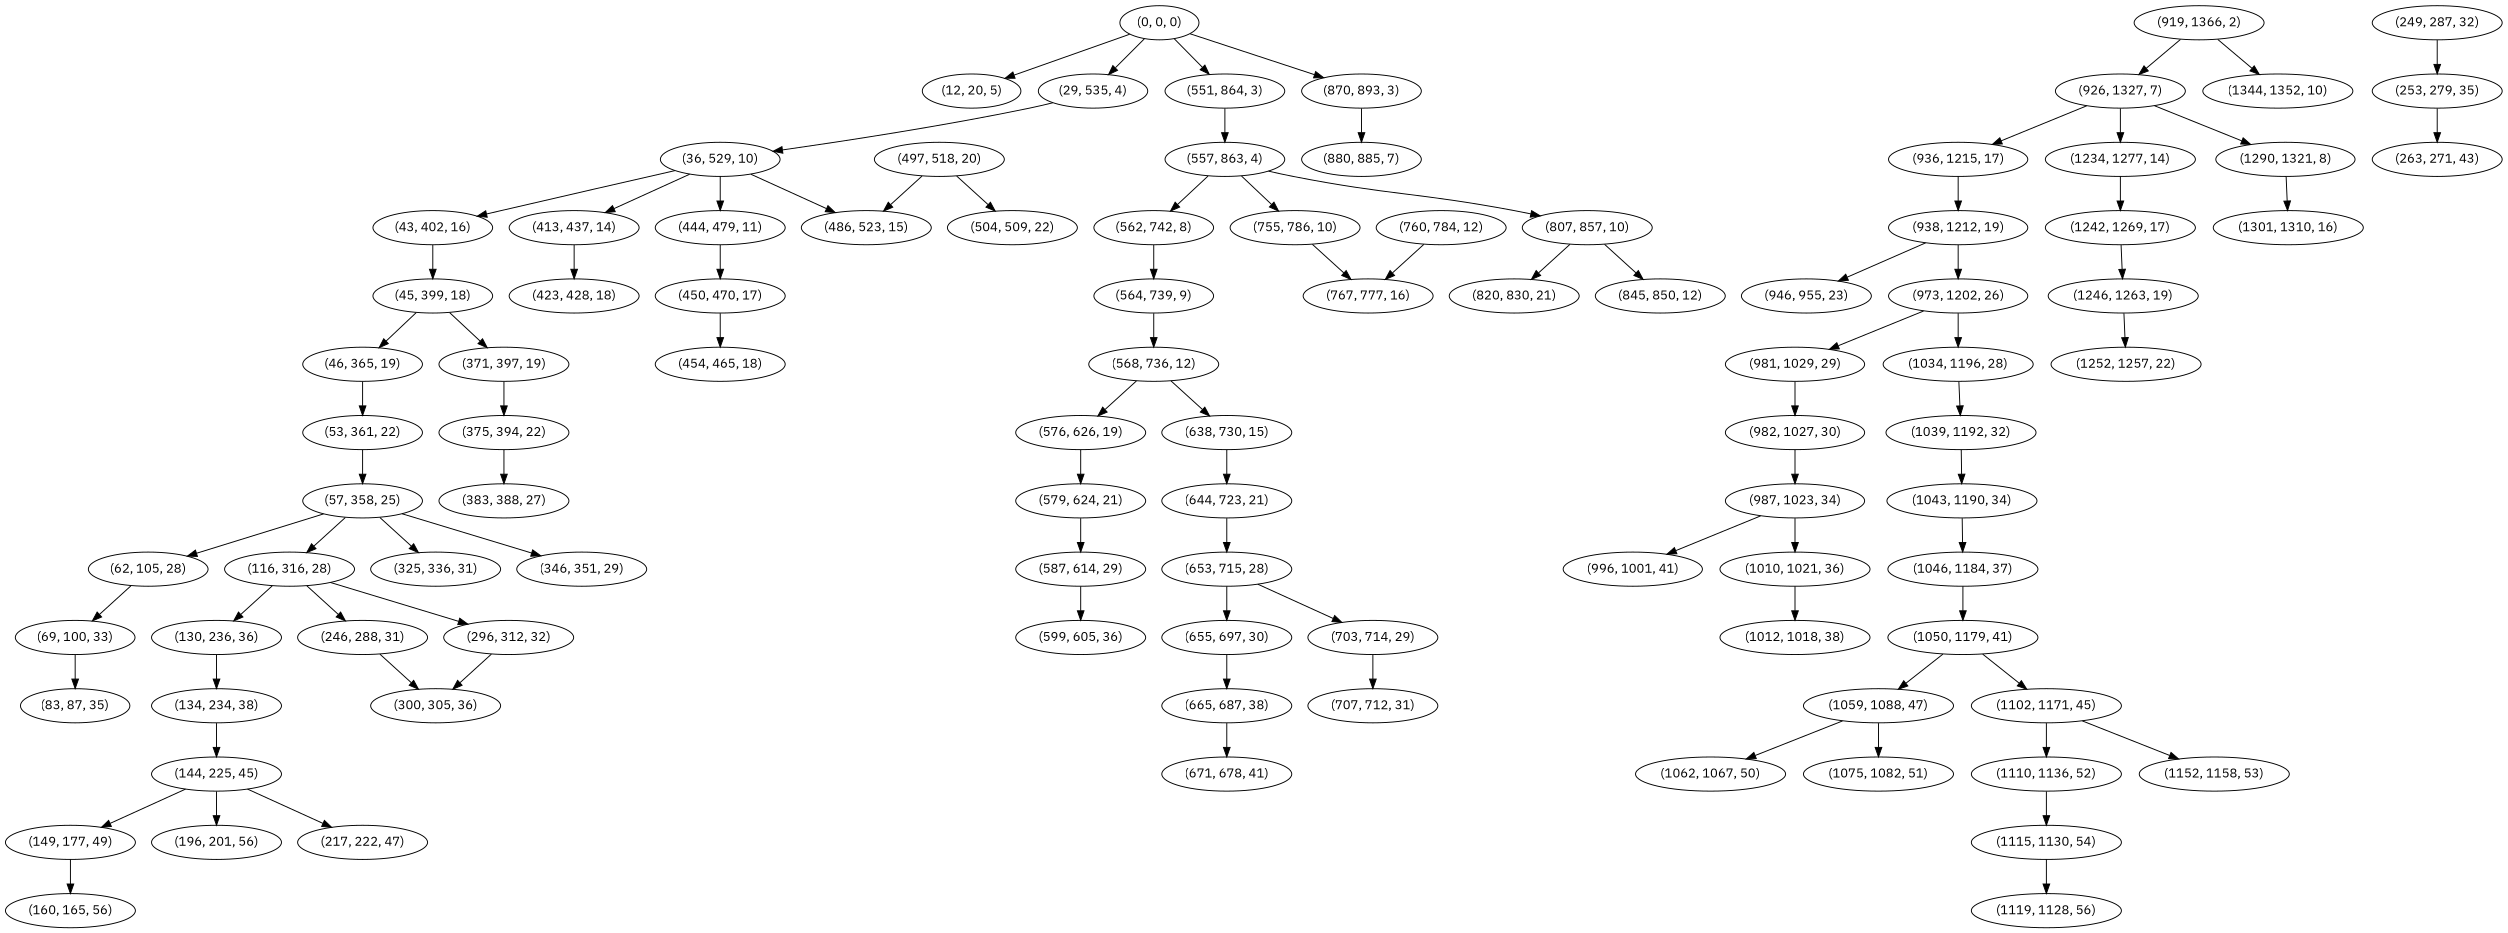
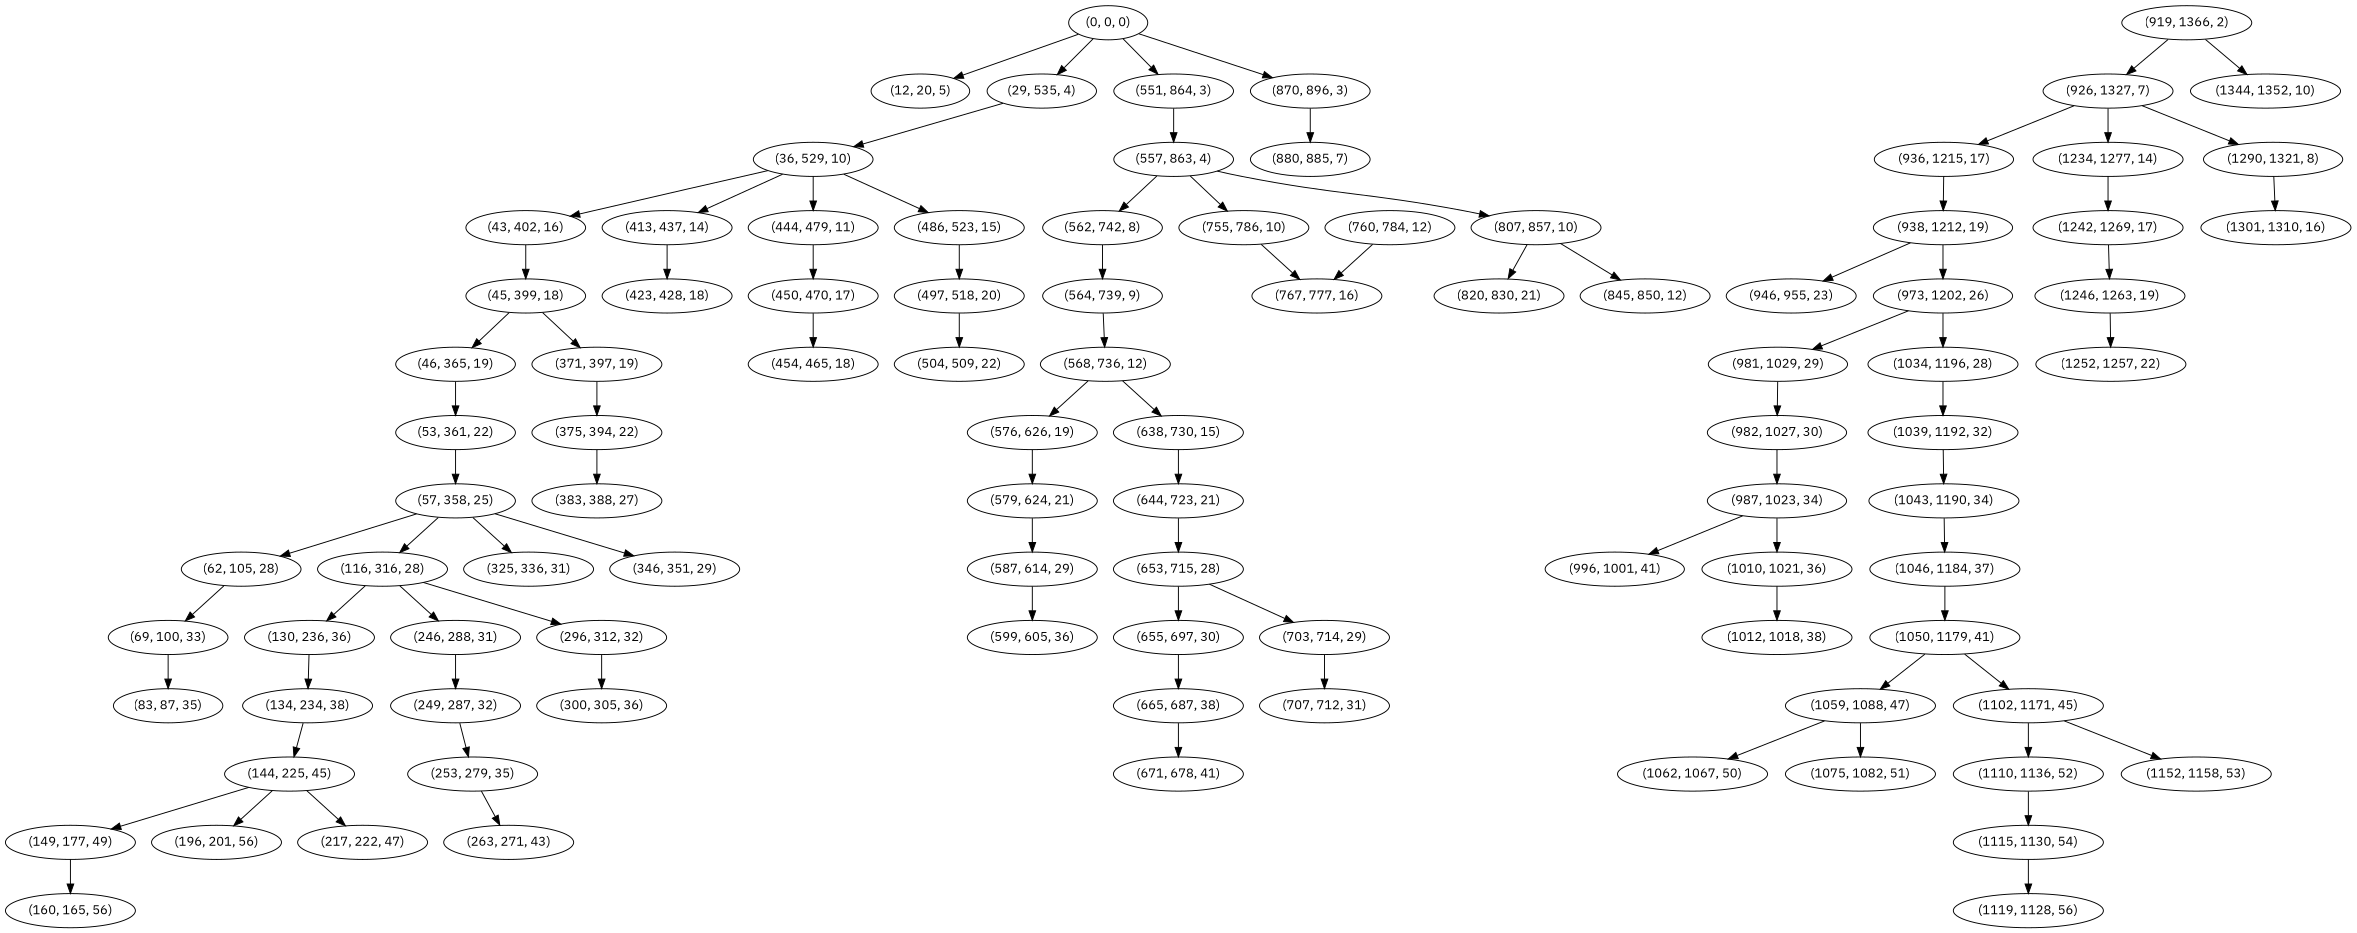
node "(870, 893, 3)": label "(870, 893, 3)" -> "(870, 896, 3)"
edge "(497, 518, 20)" -> "(486, 523, 15)": reversed
edge "(246, 288, 31)" -> "(300, 305, 36)": now "(246, 288, 31)" -> "(249, 287, 32)"
